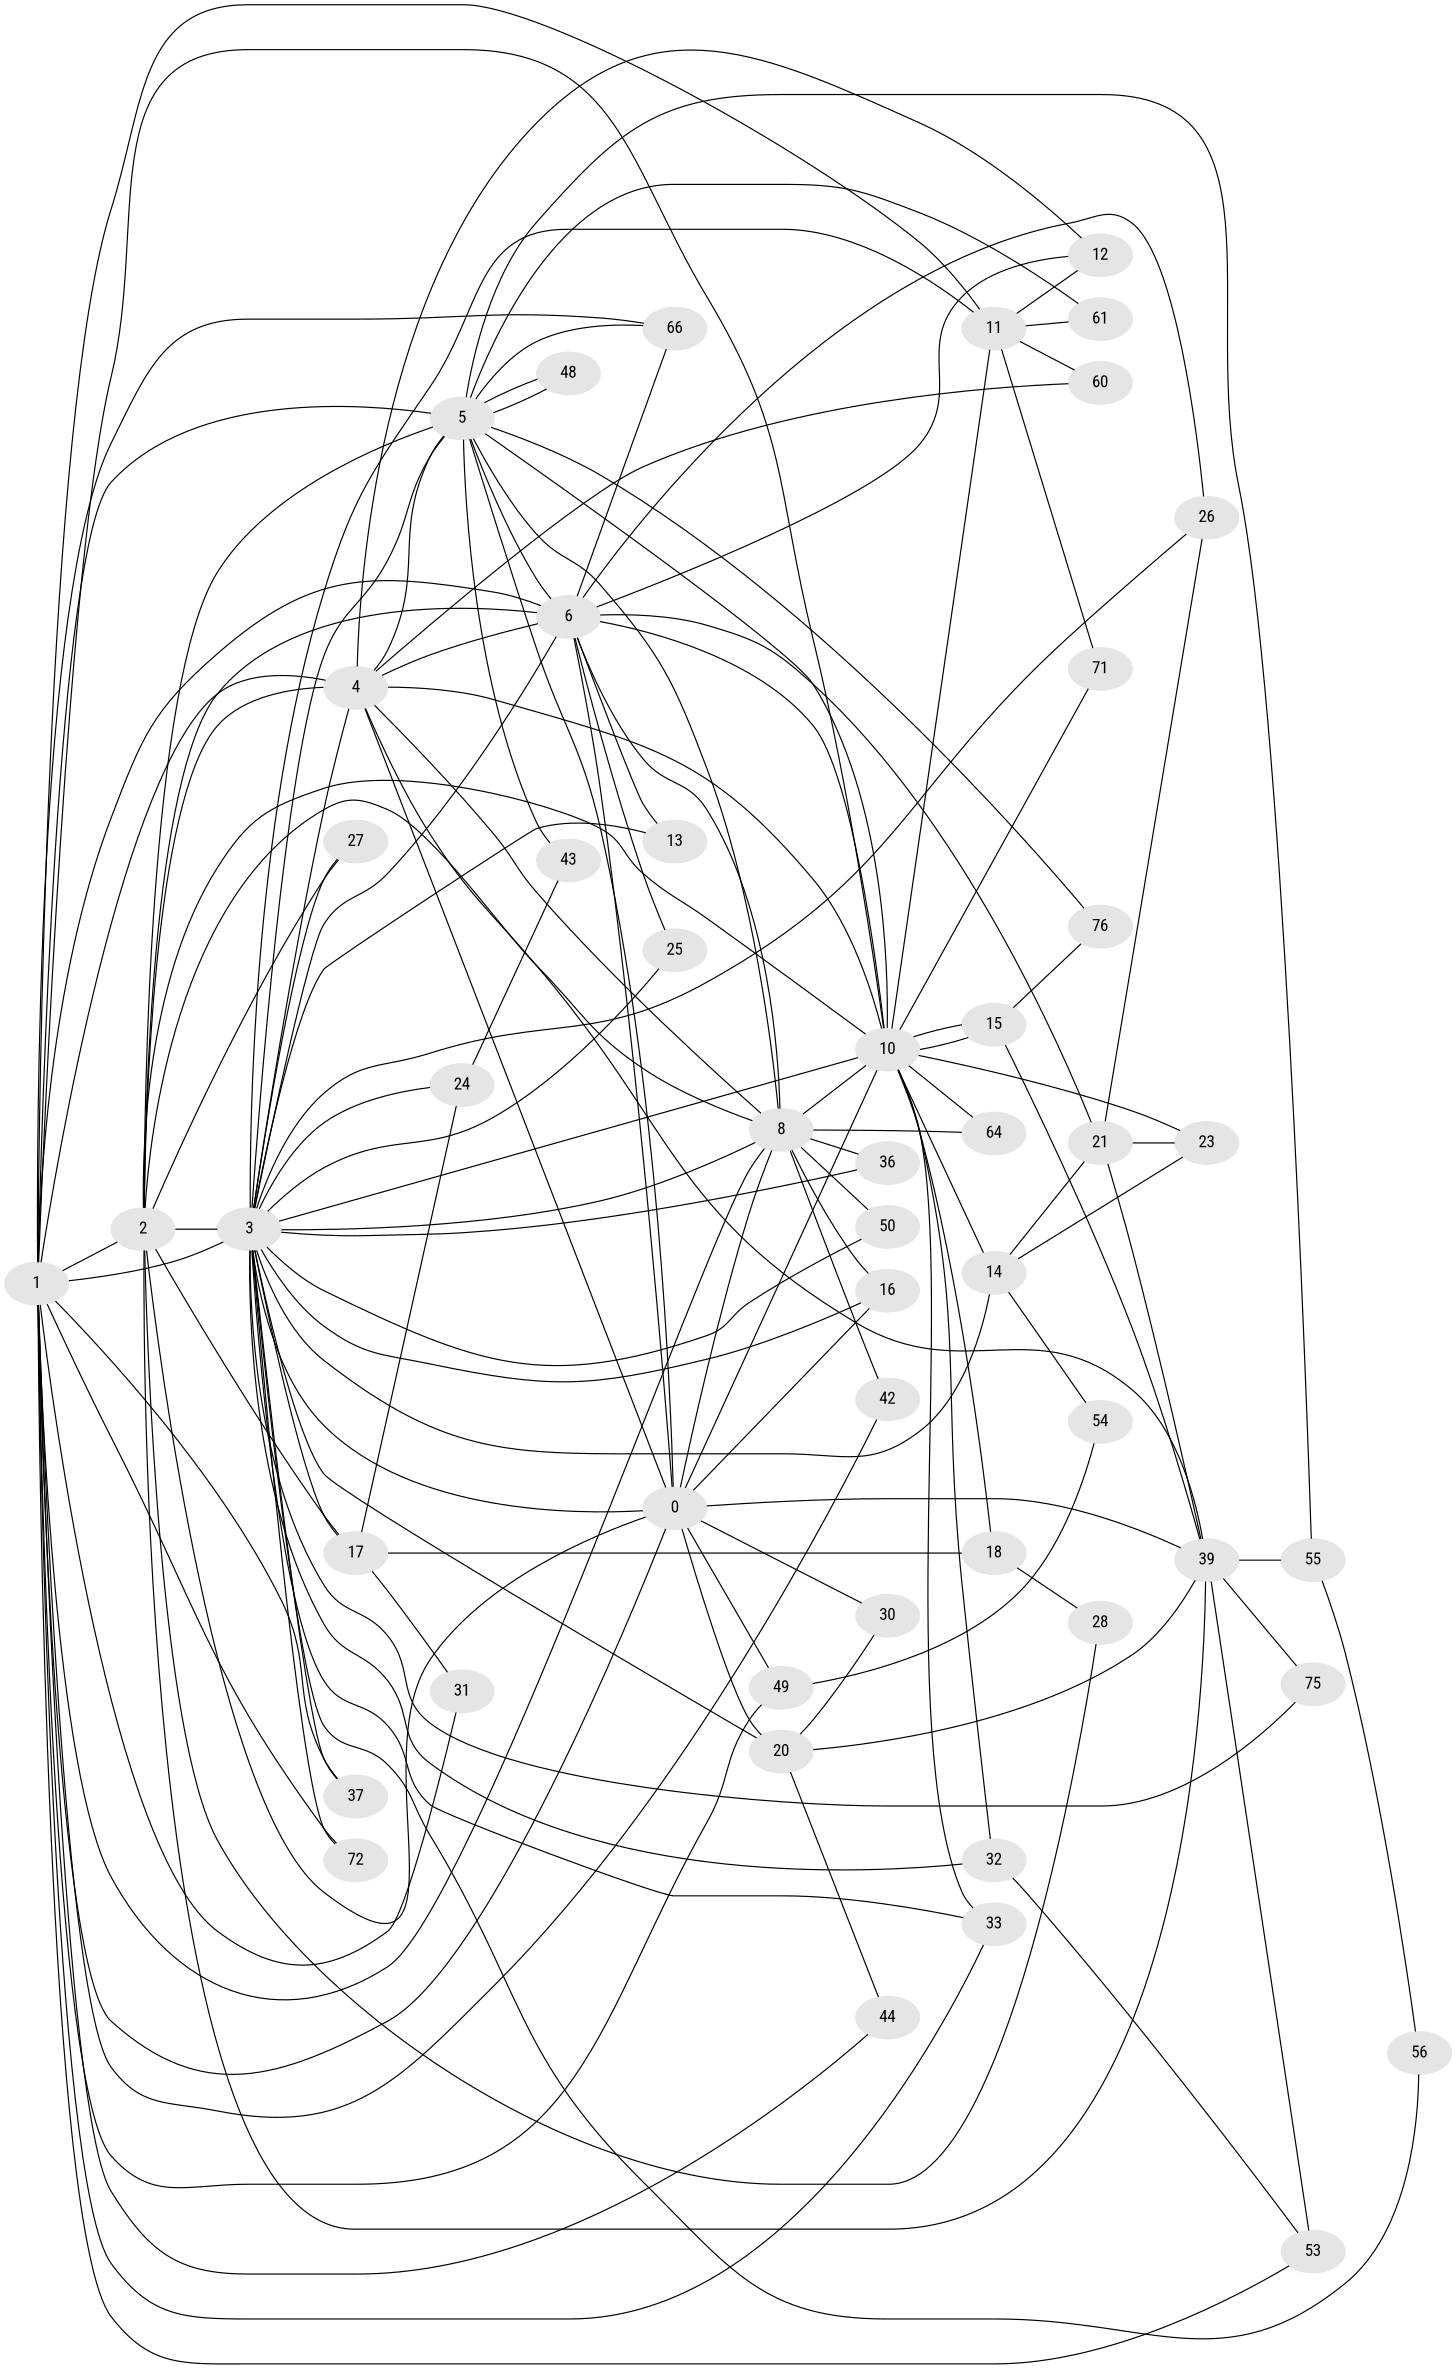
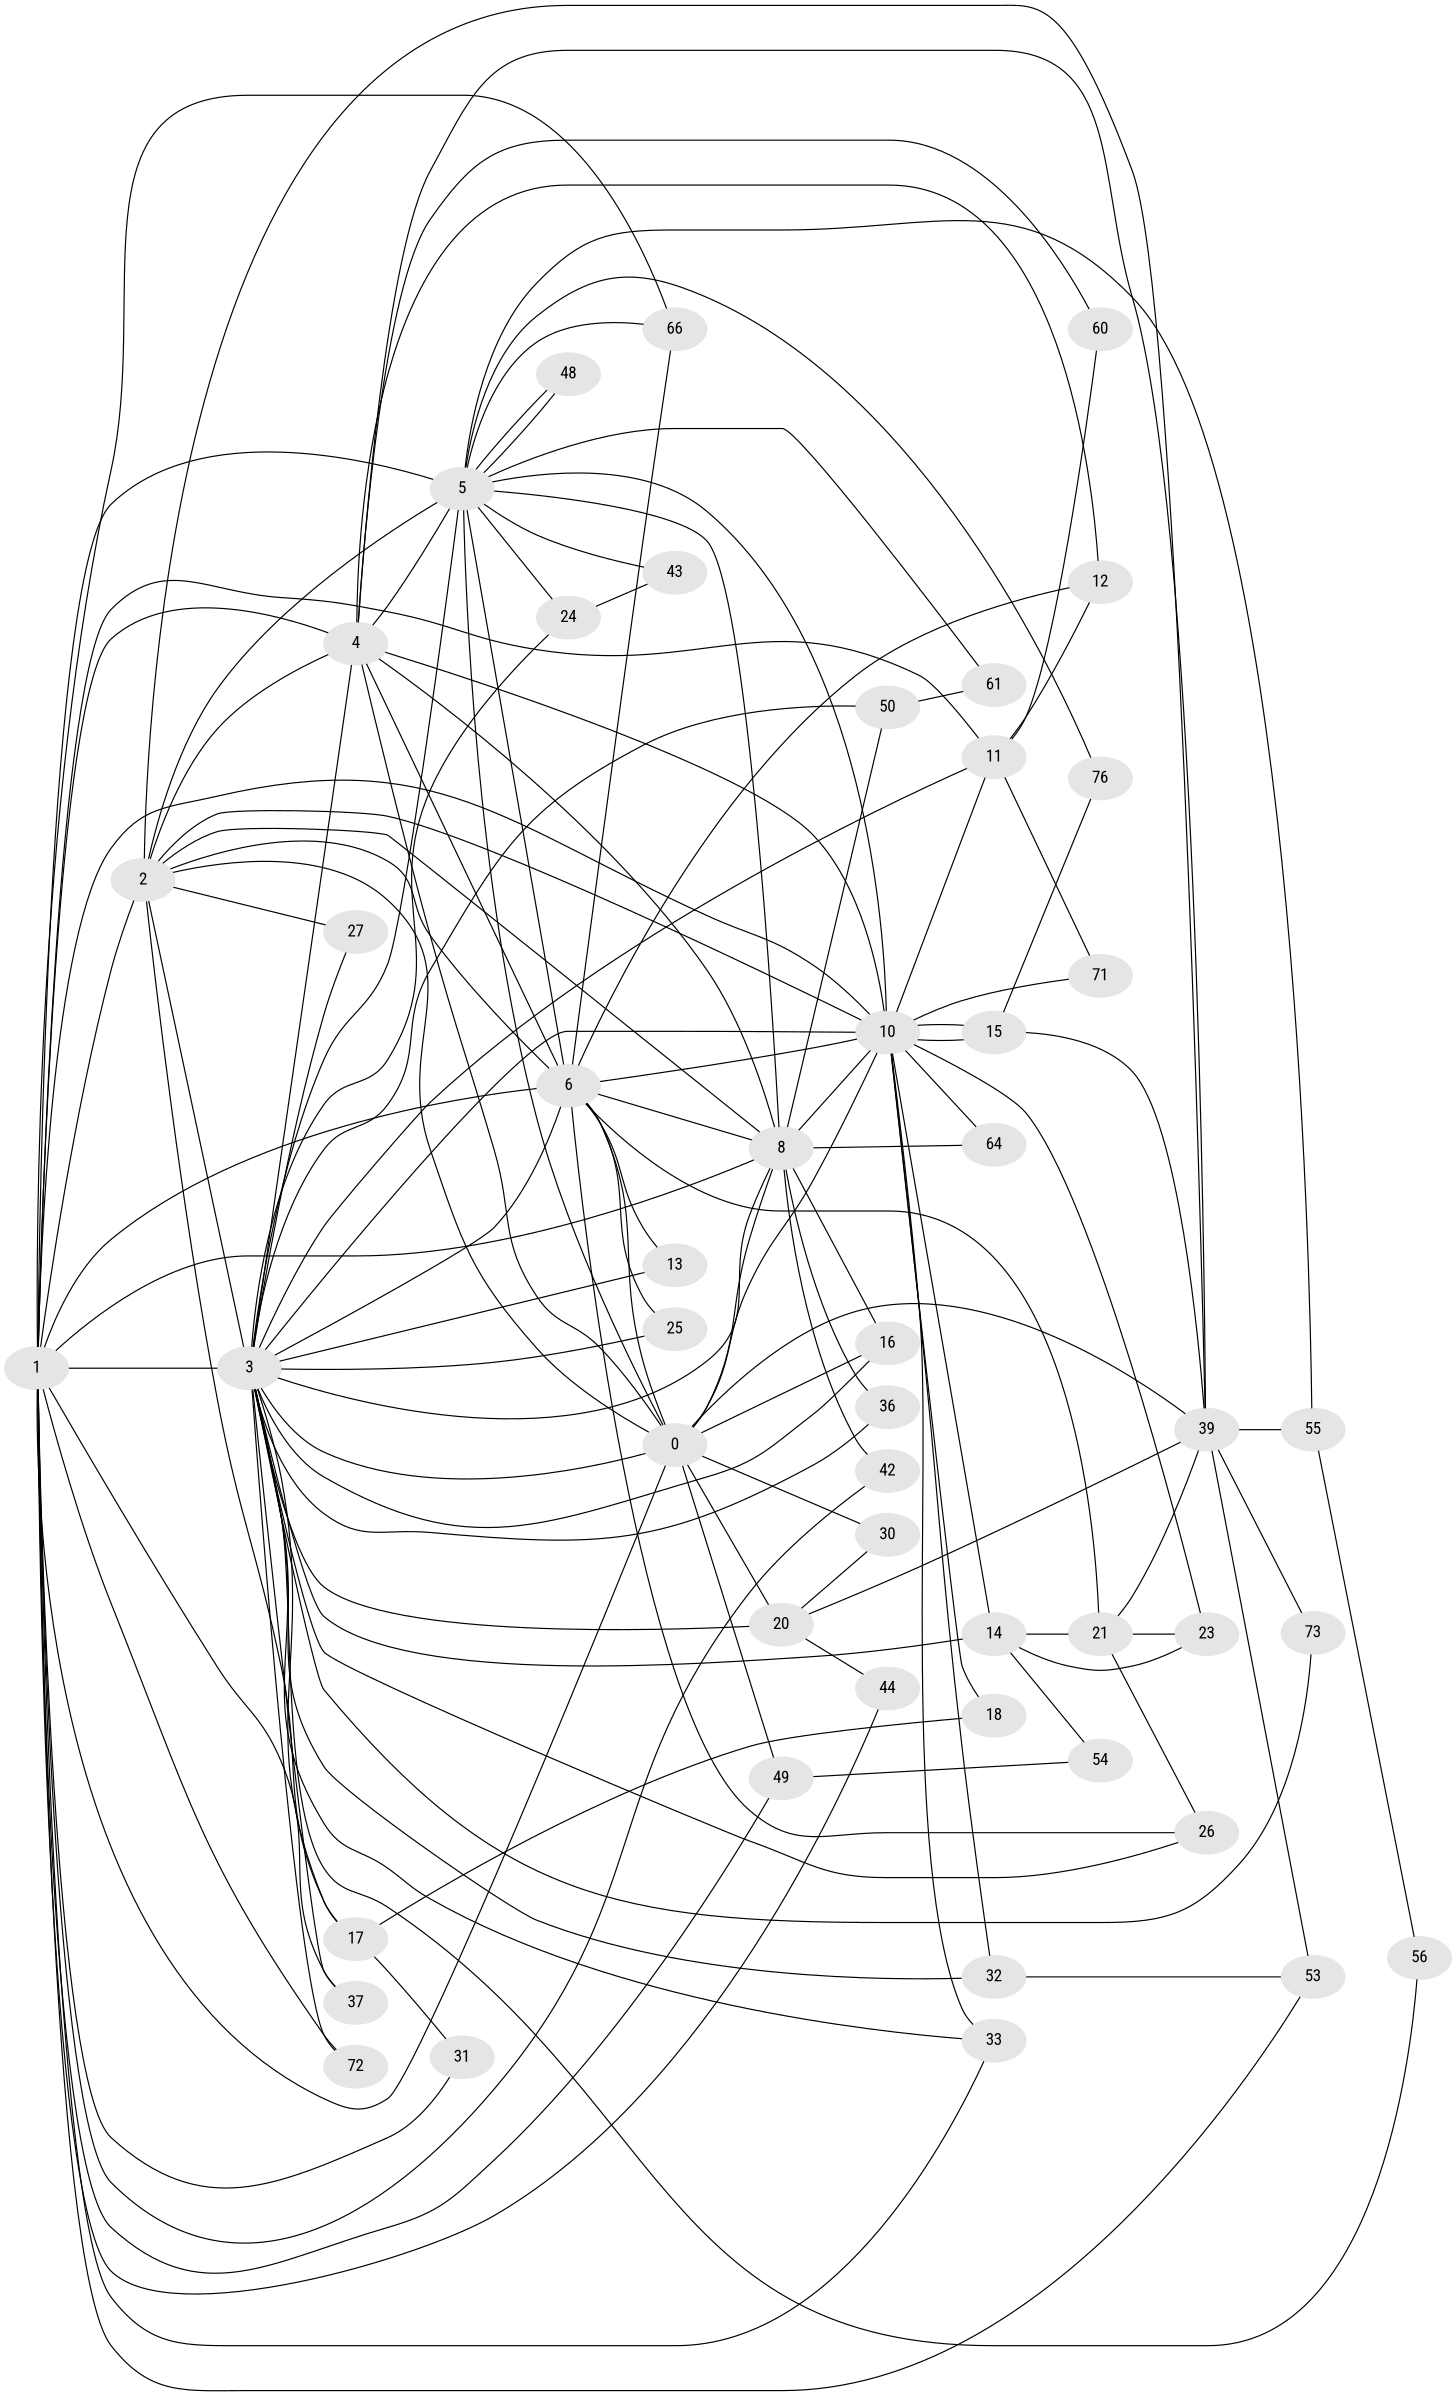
edge "61" -- "11": now "61" -- "50"
edge "24" -- "17": now "24" -- "5"
node "28": removed
node "75": label "75" -> "73"
